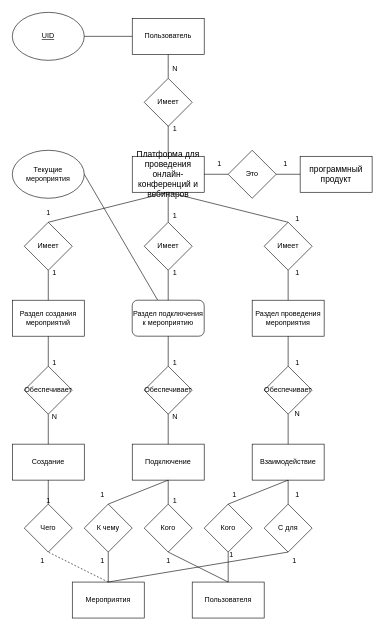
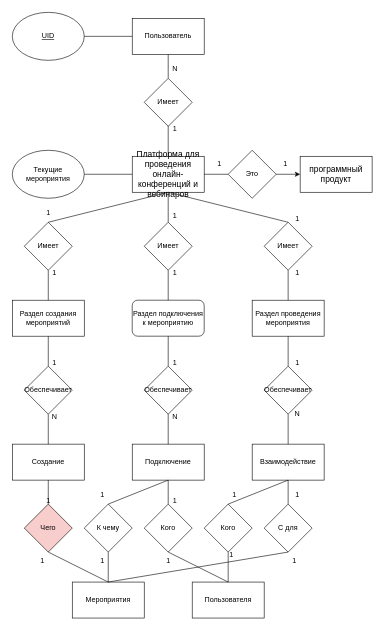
edge "Это" -- "программный продукт": arrowhead none -> classic
edge "Текущие мероприятия" -- "Раздел подключения к мероприятию": now "Текущие мероприятия" -- "Платформа для проведения онлайн-конференций и вебинаров"
node "Чего": fillcolor #ffffff -> #f8cecc
edge "Чего" -- "Мероприятия": style dashed -> solid
